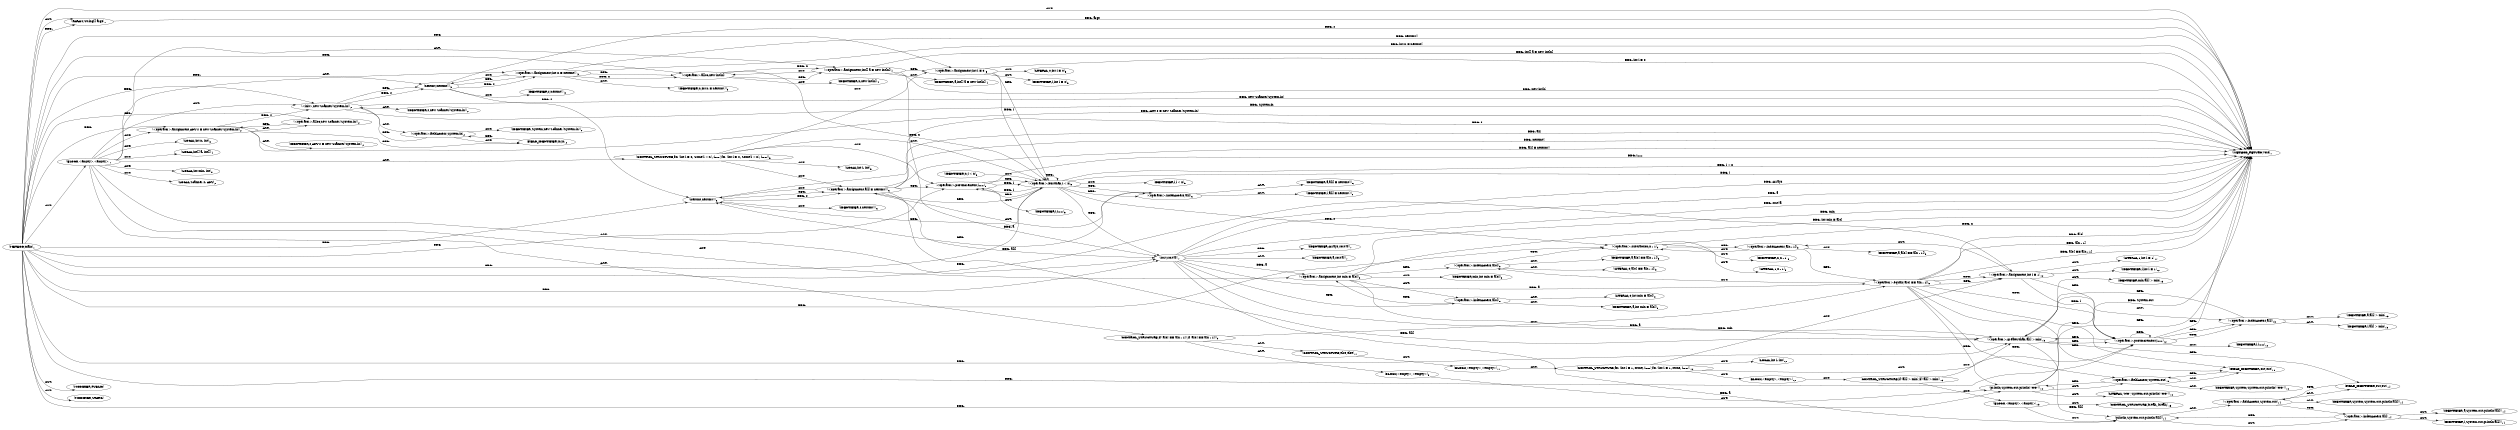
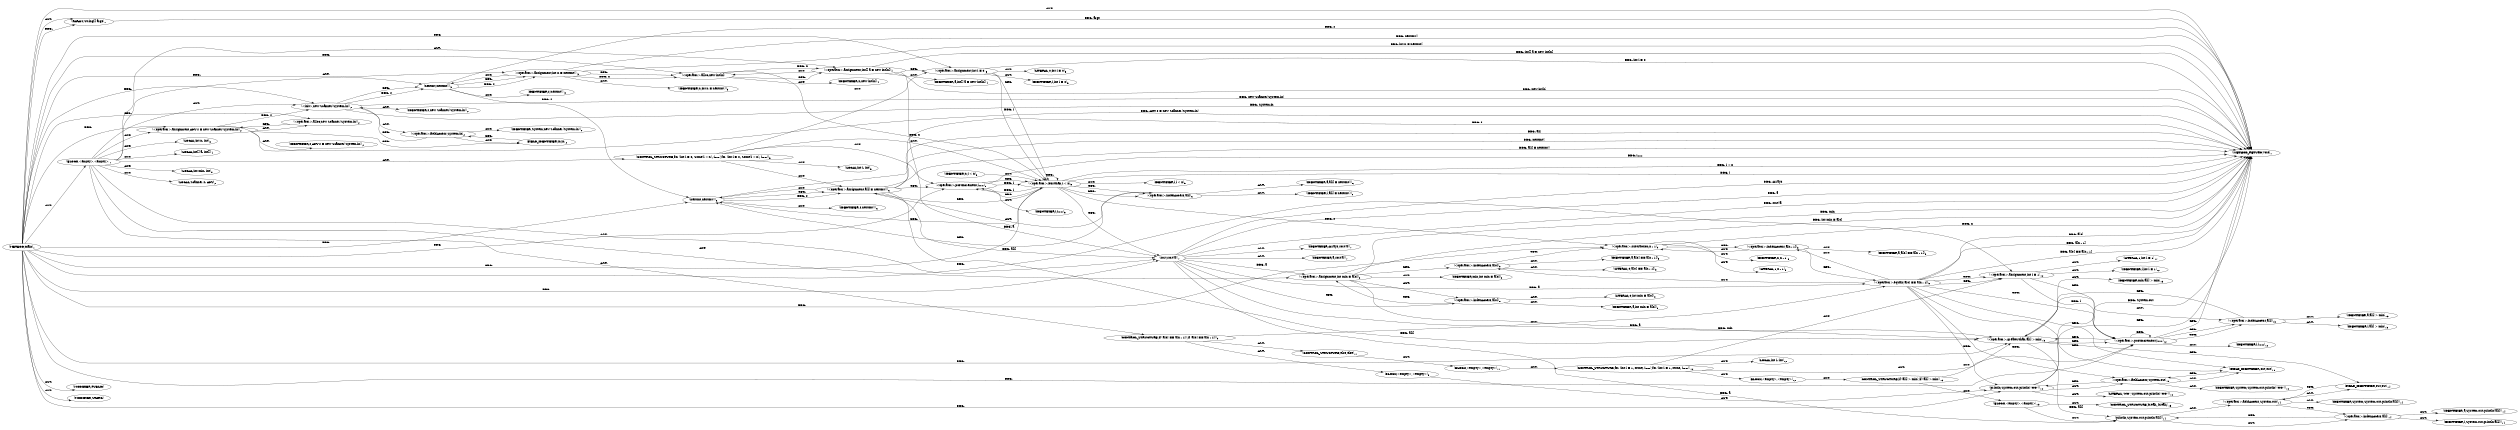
edge "(<operator>.assignment,int i = 1)" -> "(<operator>.indexAccess,a[n - 1])": now "(<operator>.equals,a[0] == a[n - 1])" -> "(<operator>.indexAccess,a[n - 1])"
edge "(sort,sort(a))" -> "(IDENTIFIER,Arrays,sort(a))": label "CDG: " -> "AST: "
